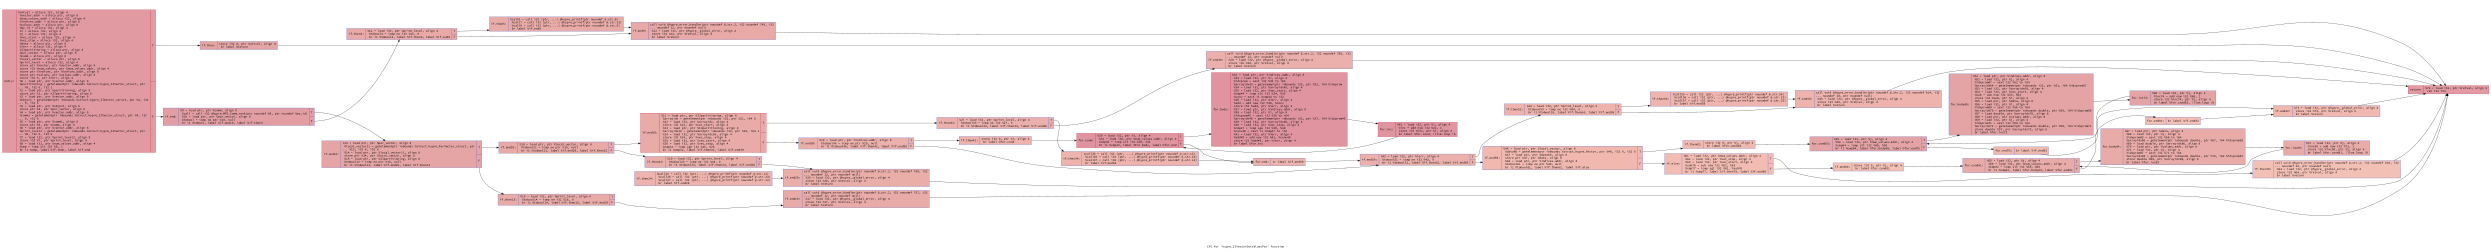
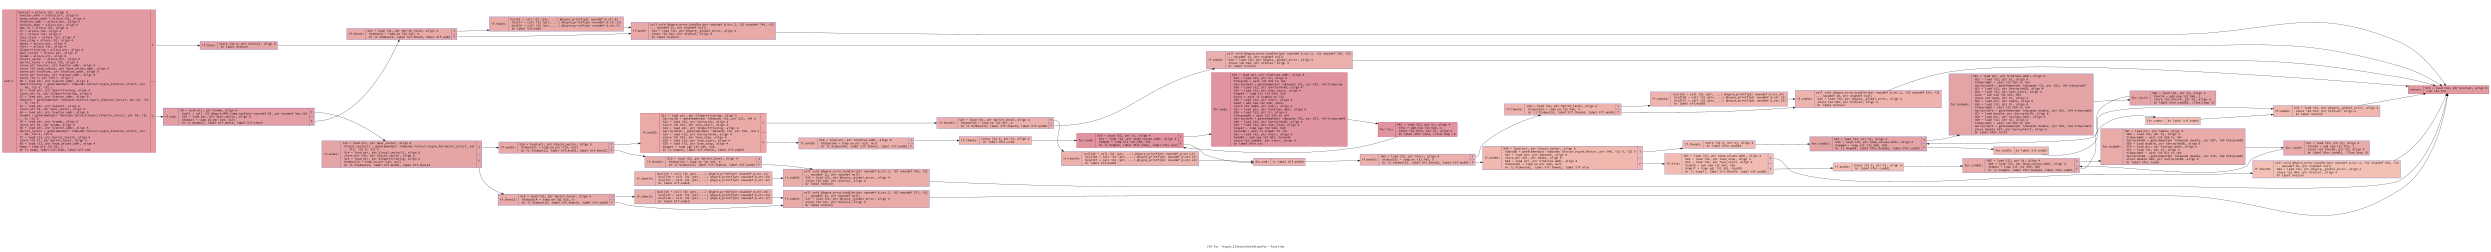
edge "if.end39:" -> "if.end50:": removed
node "if.then15:": added
